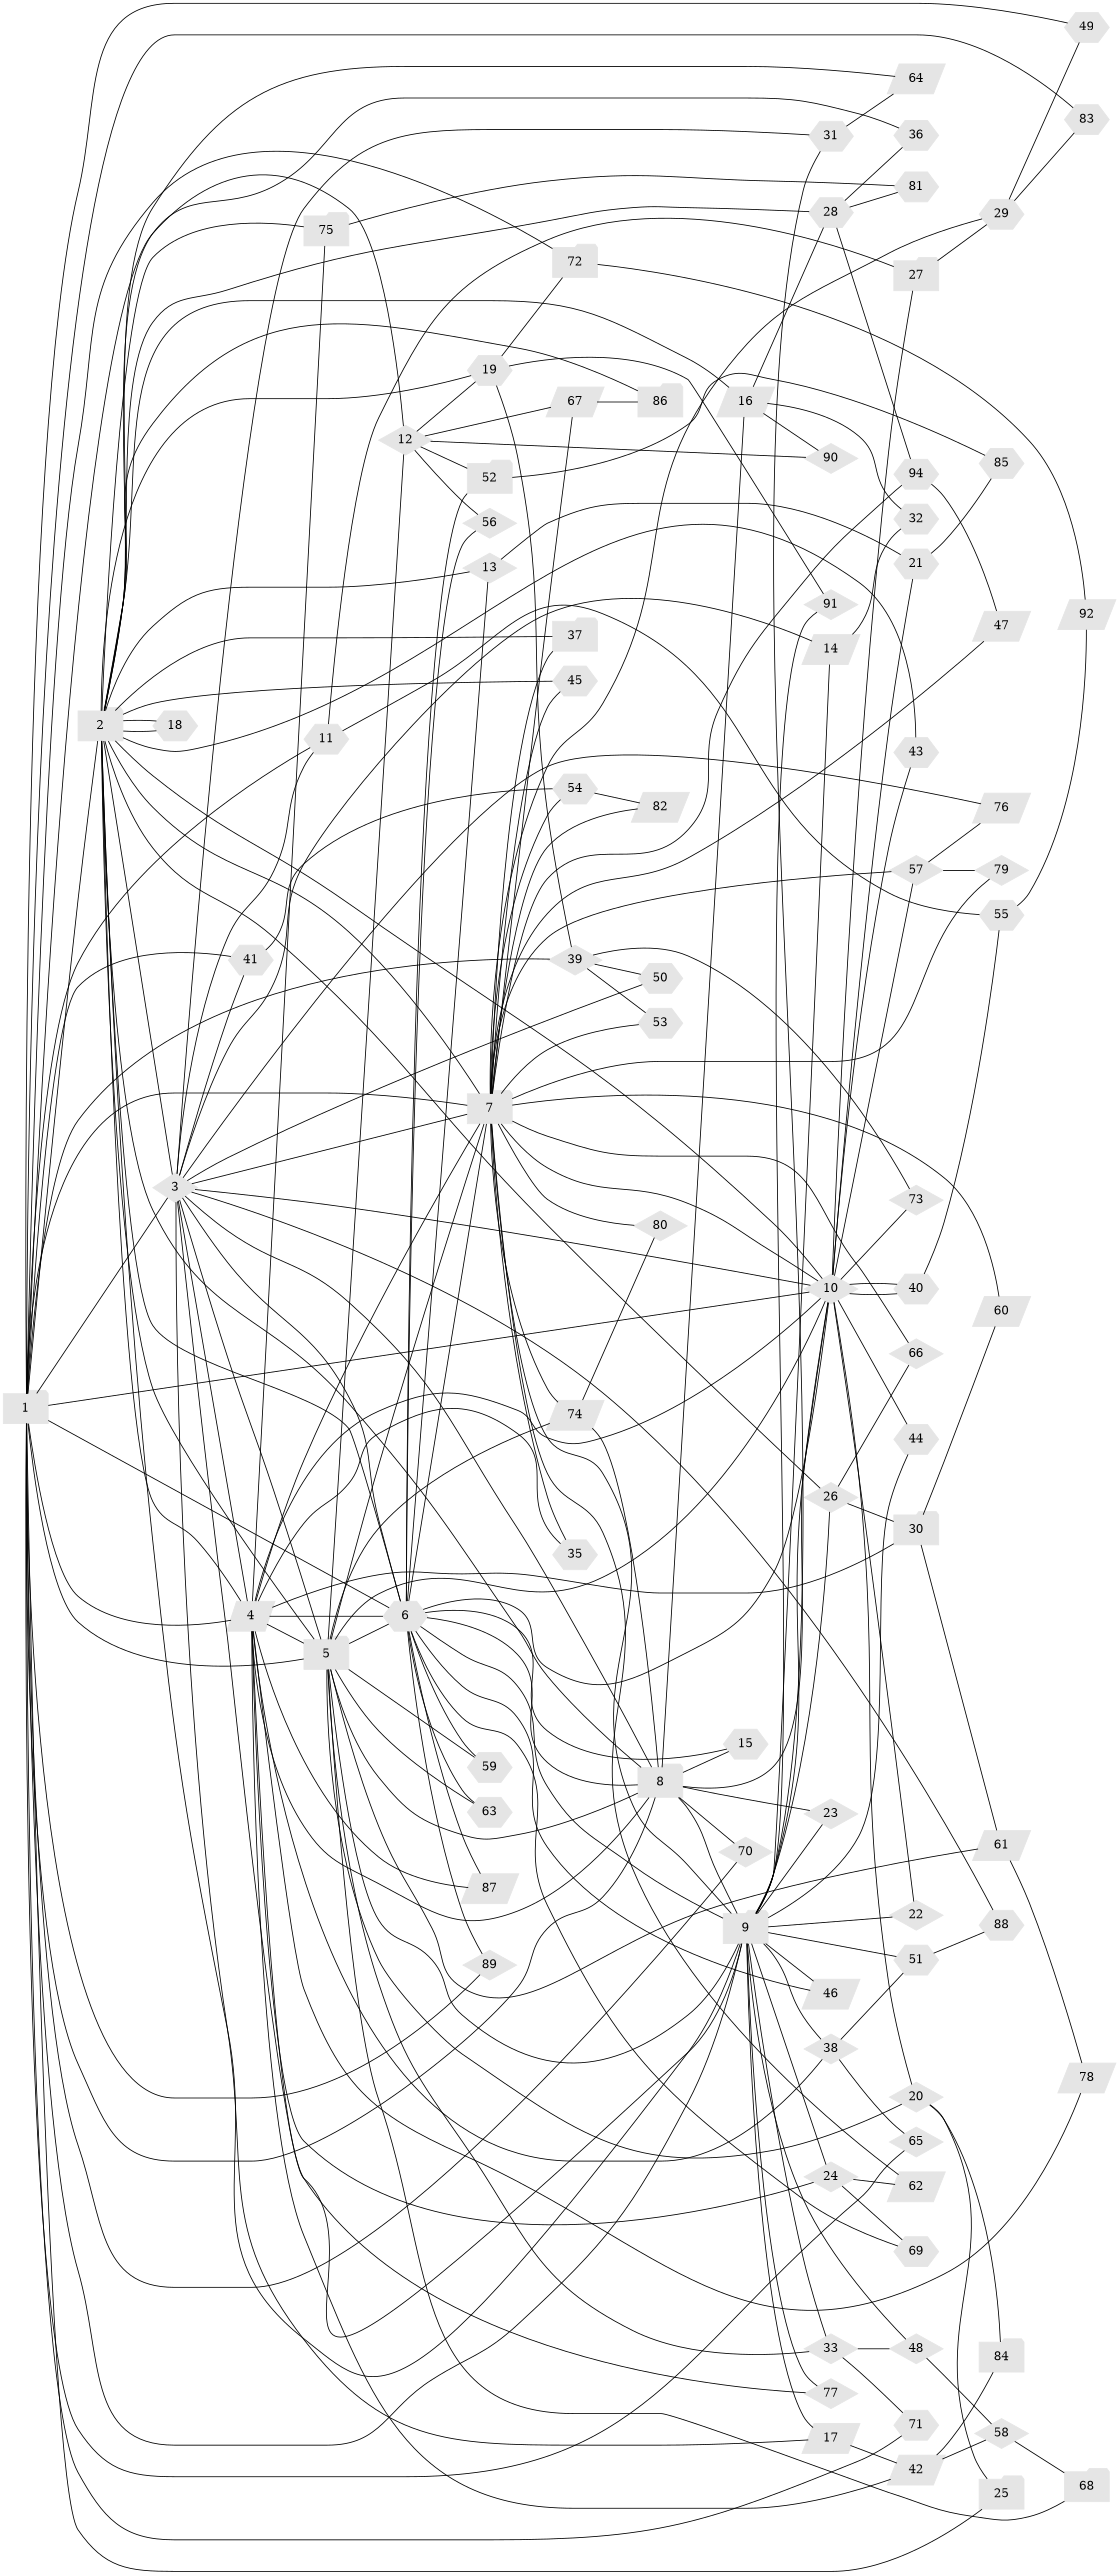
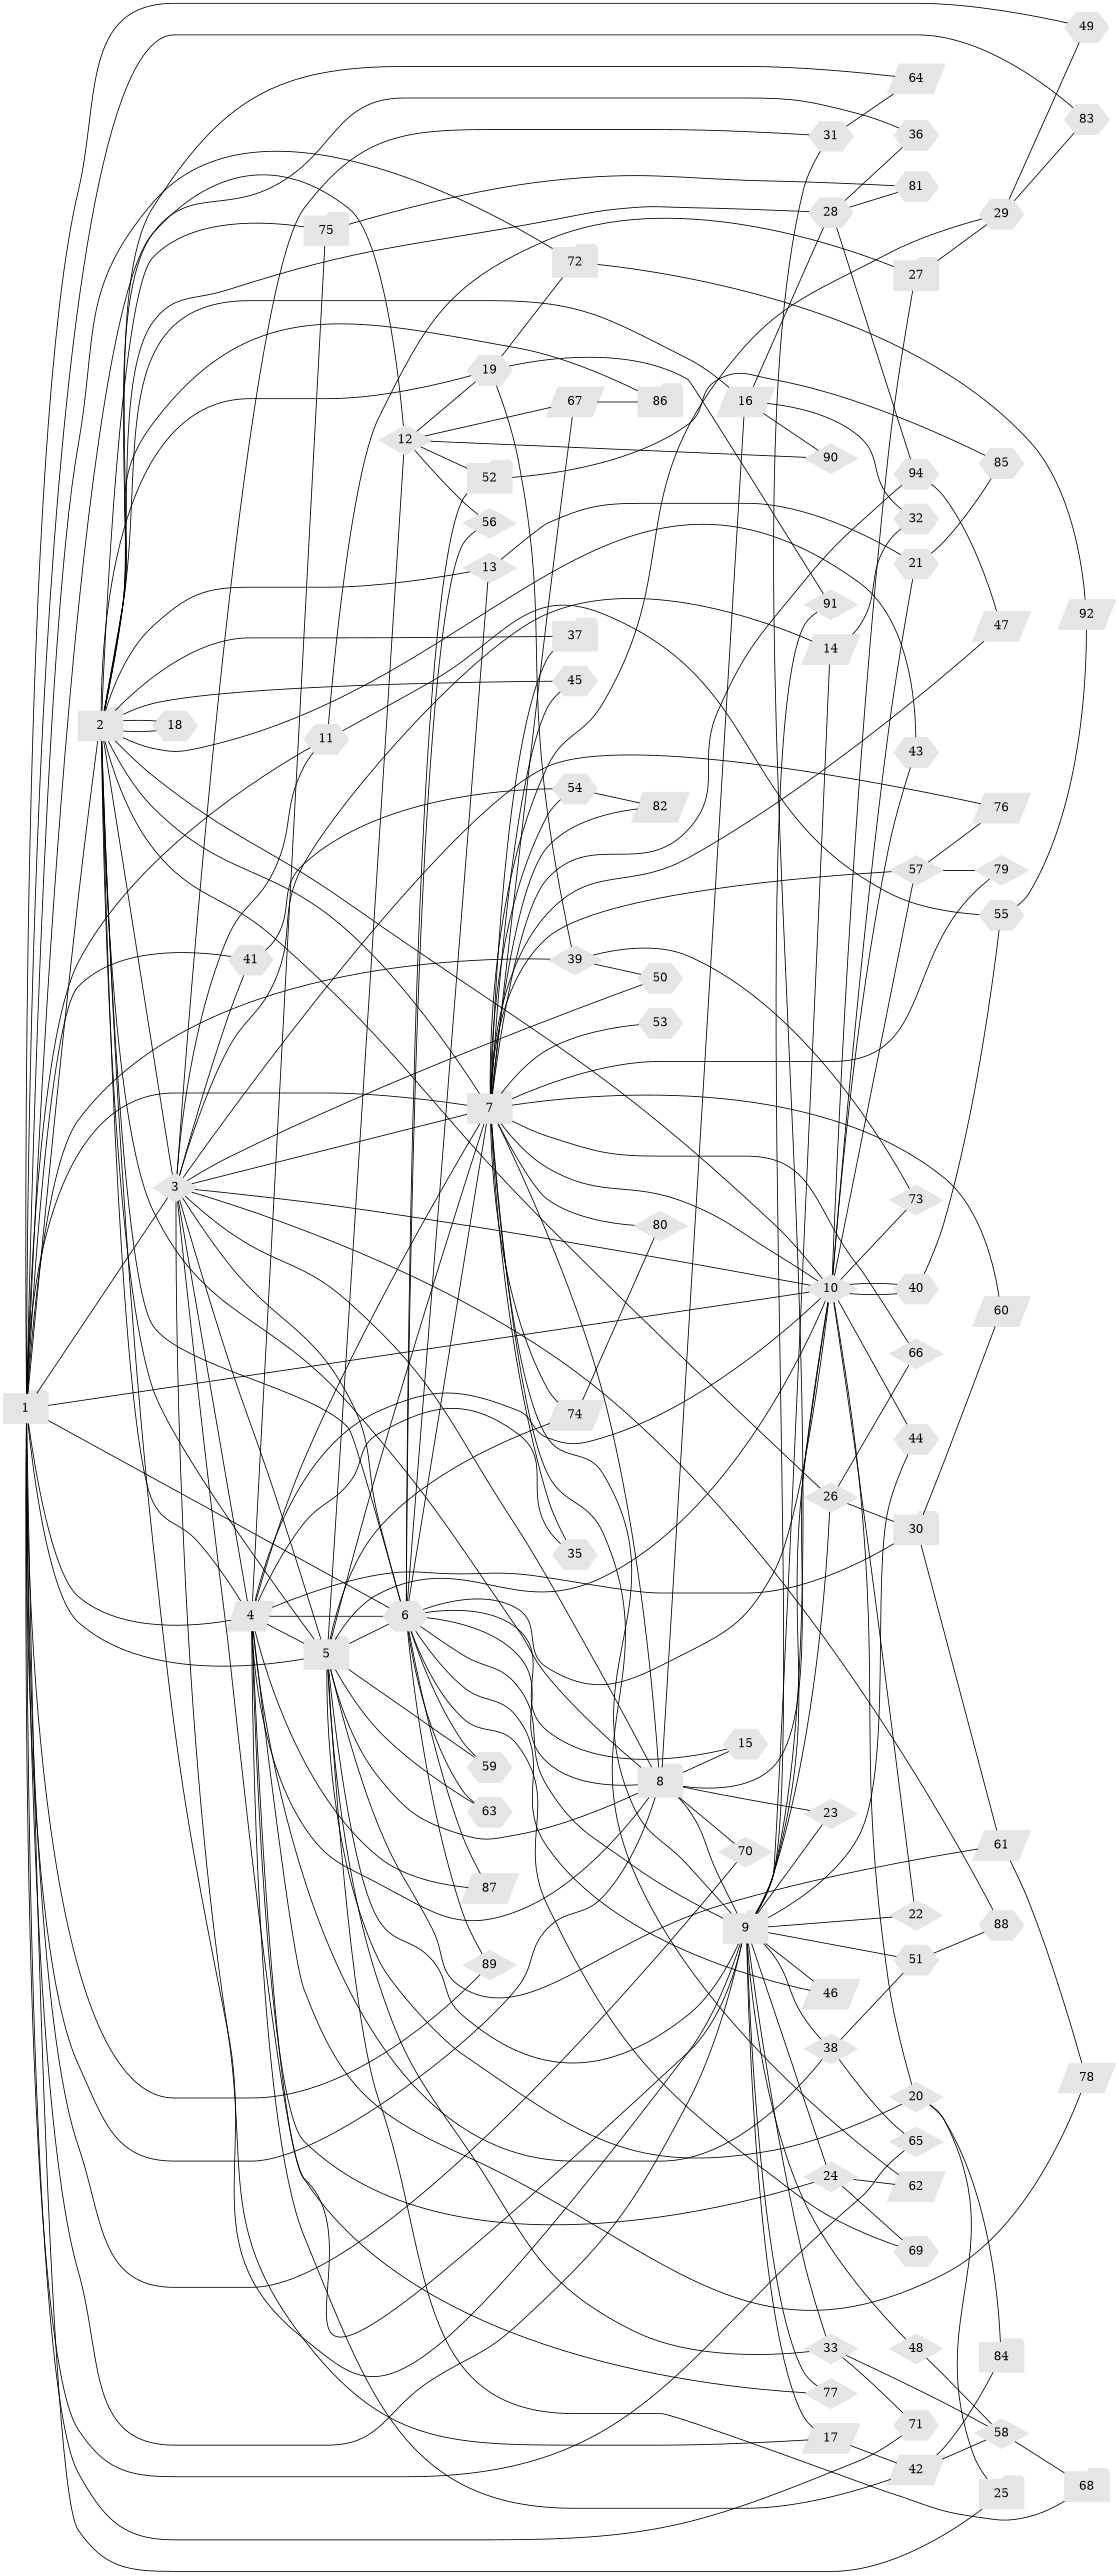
edge "39" -- "53": removed
edge "74" -- "8": now "7" -- "8"
edge "33" -- "48": now "33" -- "58"
